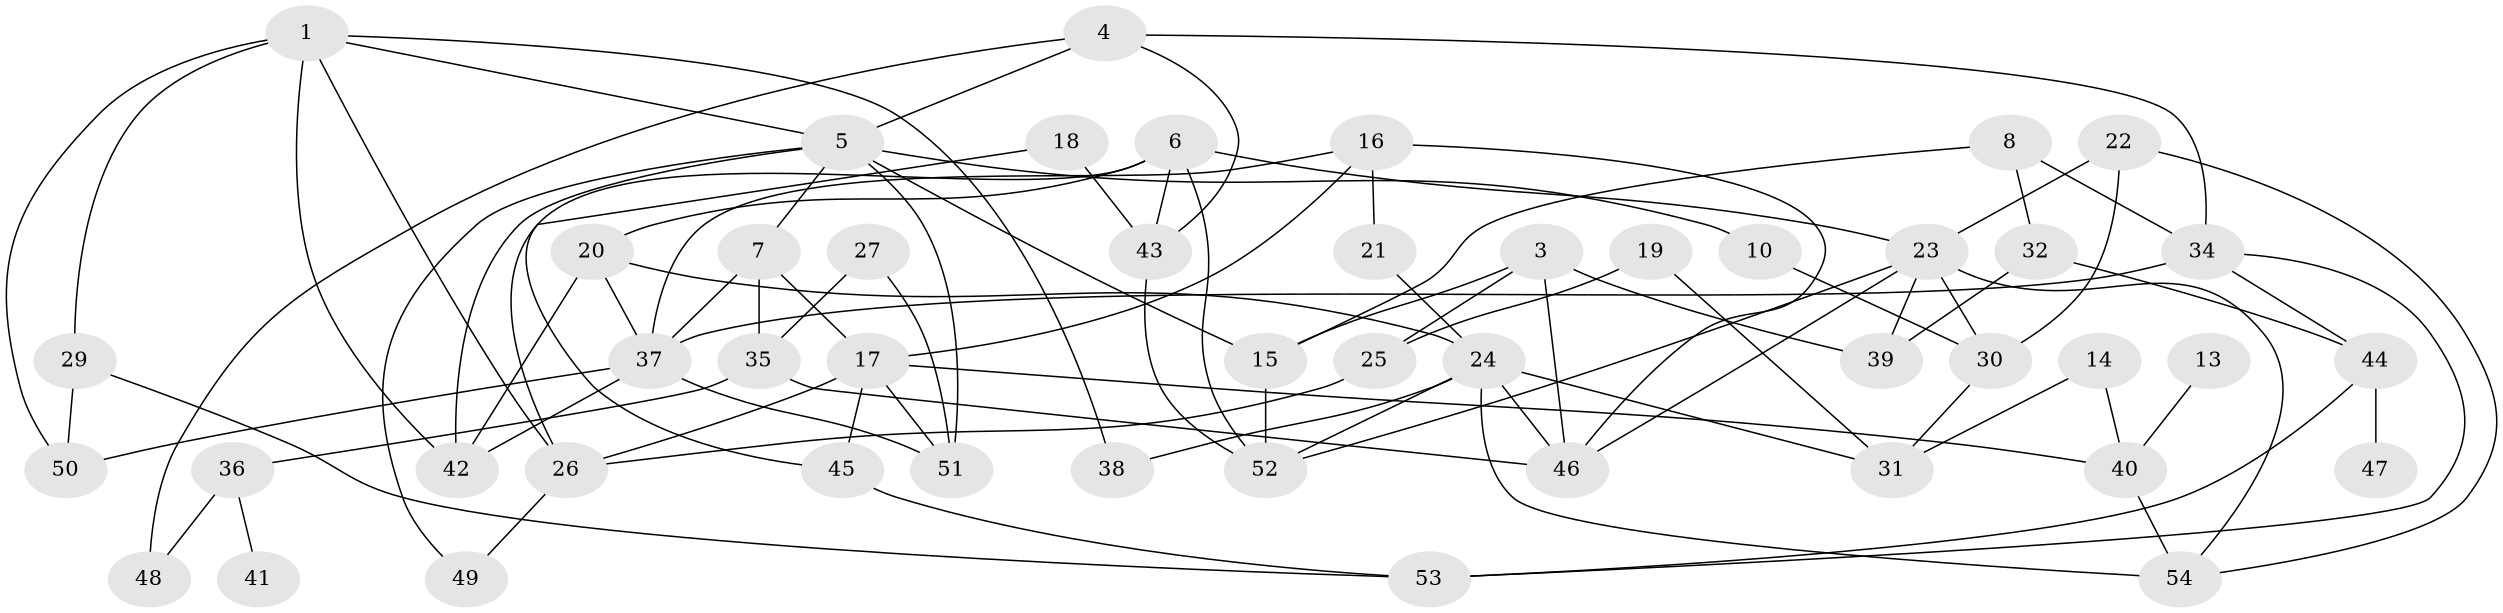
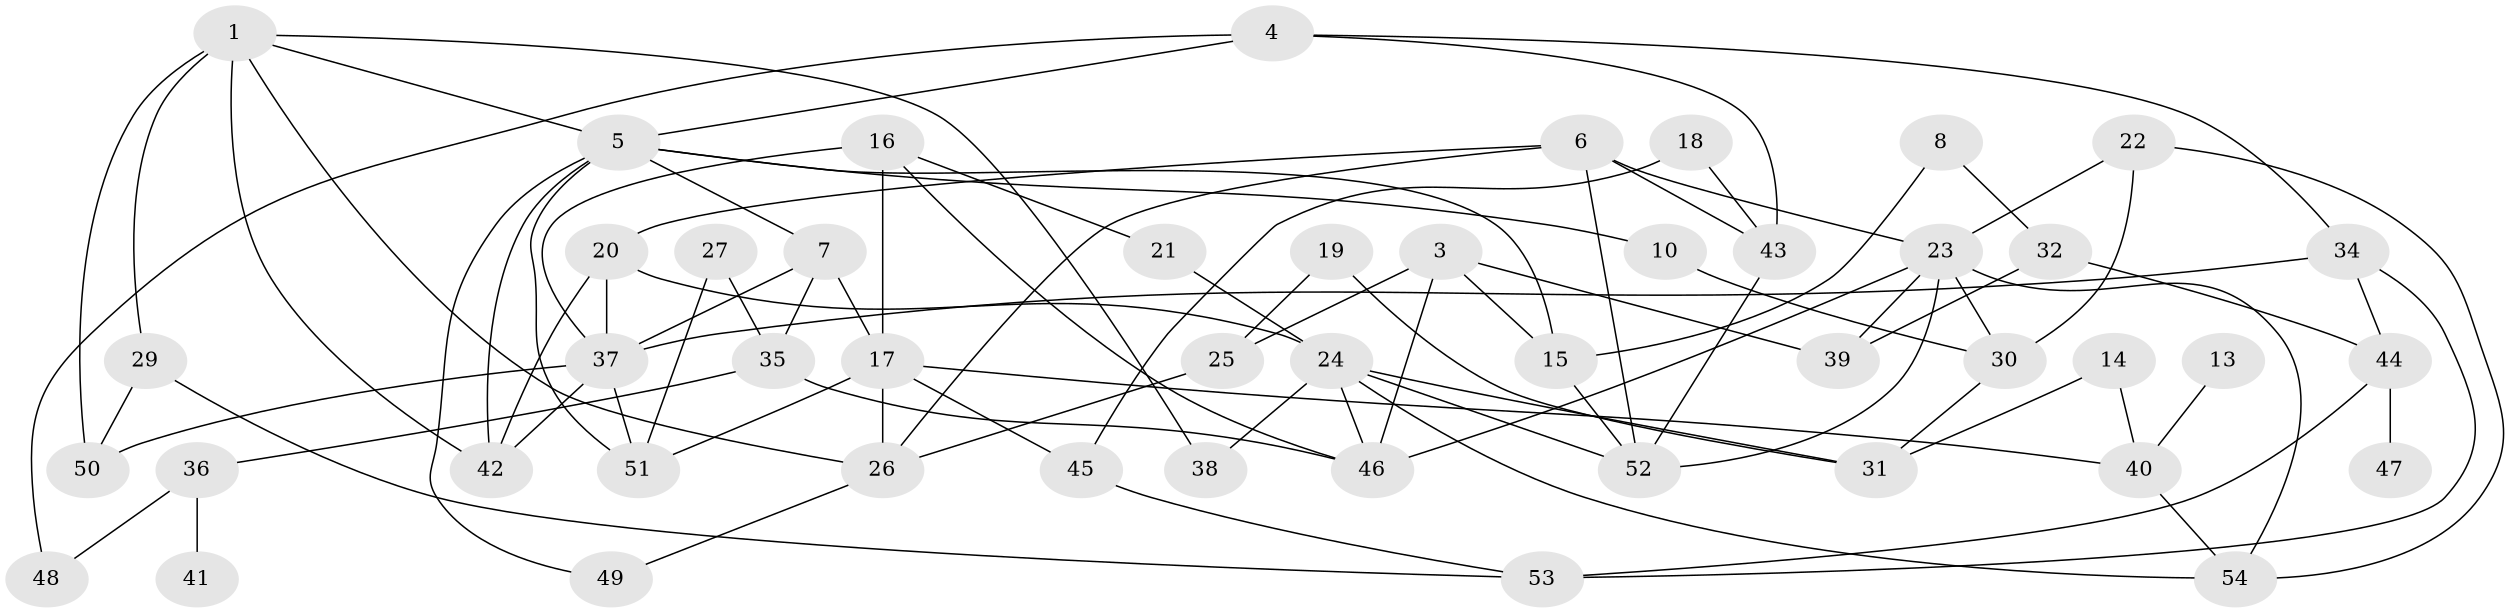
edge "8" -- "34": removed
